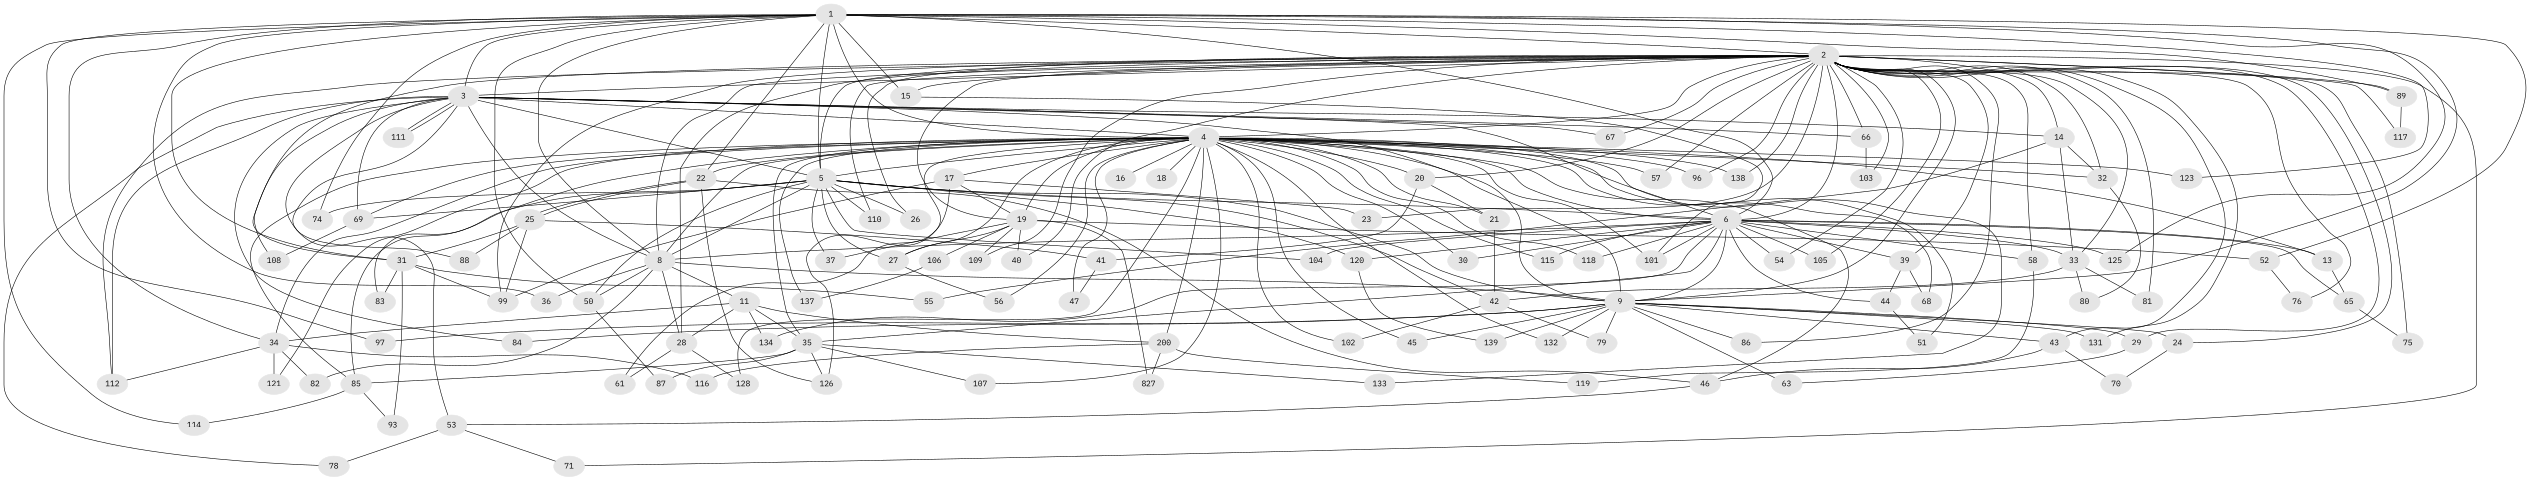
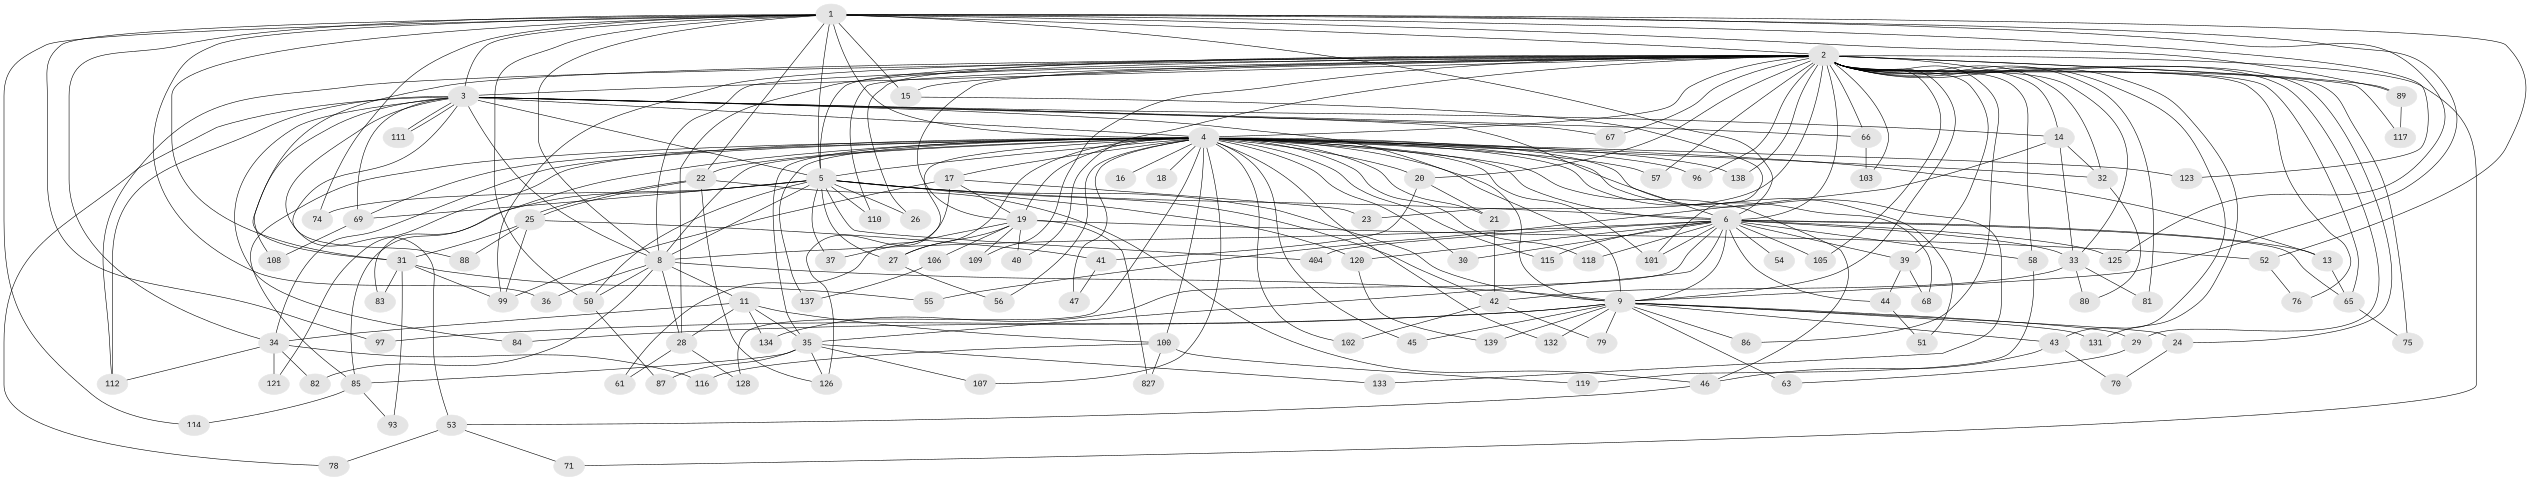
edge "2" -- "54": now "2" -- "65"
node "104": label "104" -> "404"
node "200": label "200" -> "100"
